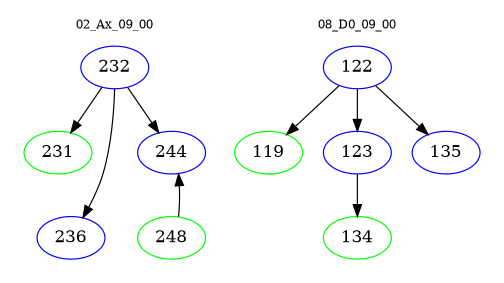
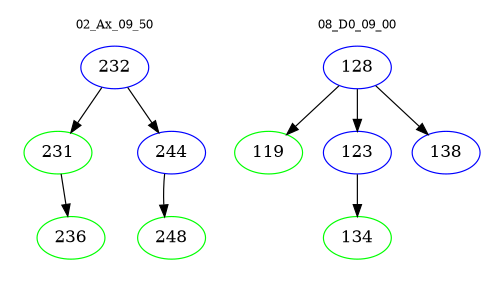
cluster "02_Ax_09_00": label "02_Ax_09_00" -> "02_Ax_09_50"
node "122": label "122" -> "128"
edge "232" -> "236": now "231" -> "236"
node "135": label "135" -> "138"
edge "248" -> "244": reversed
node "236": color blue -> green
